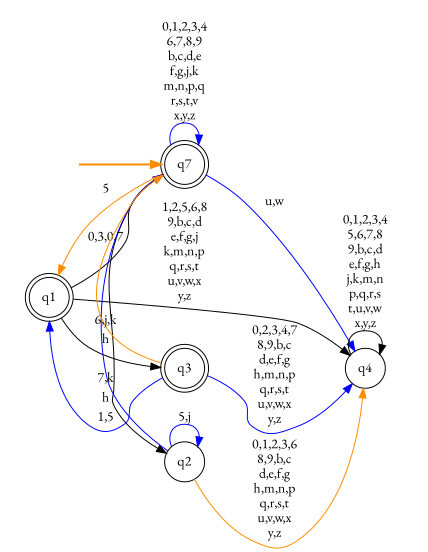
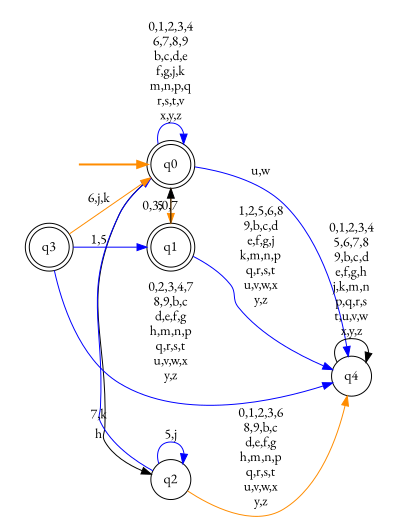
node "q7": label "q7" -> "q0"
edge "q1" -> "q4": color black -> blue
edge "q1" -> "q3": removed, label "h"
